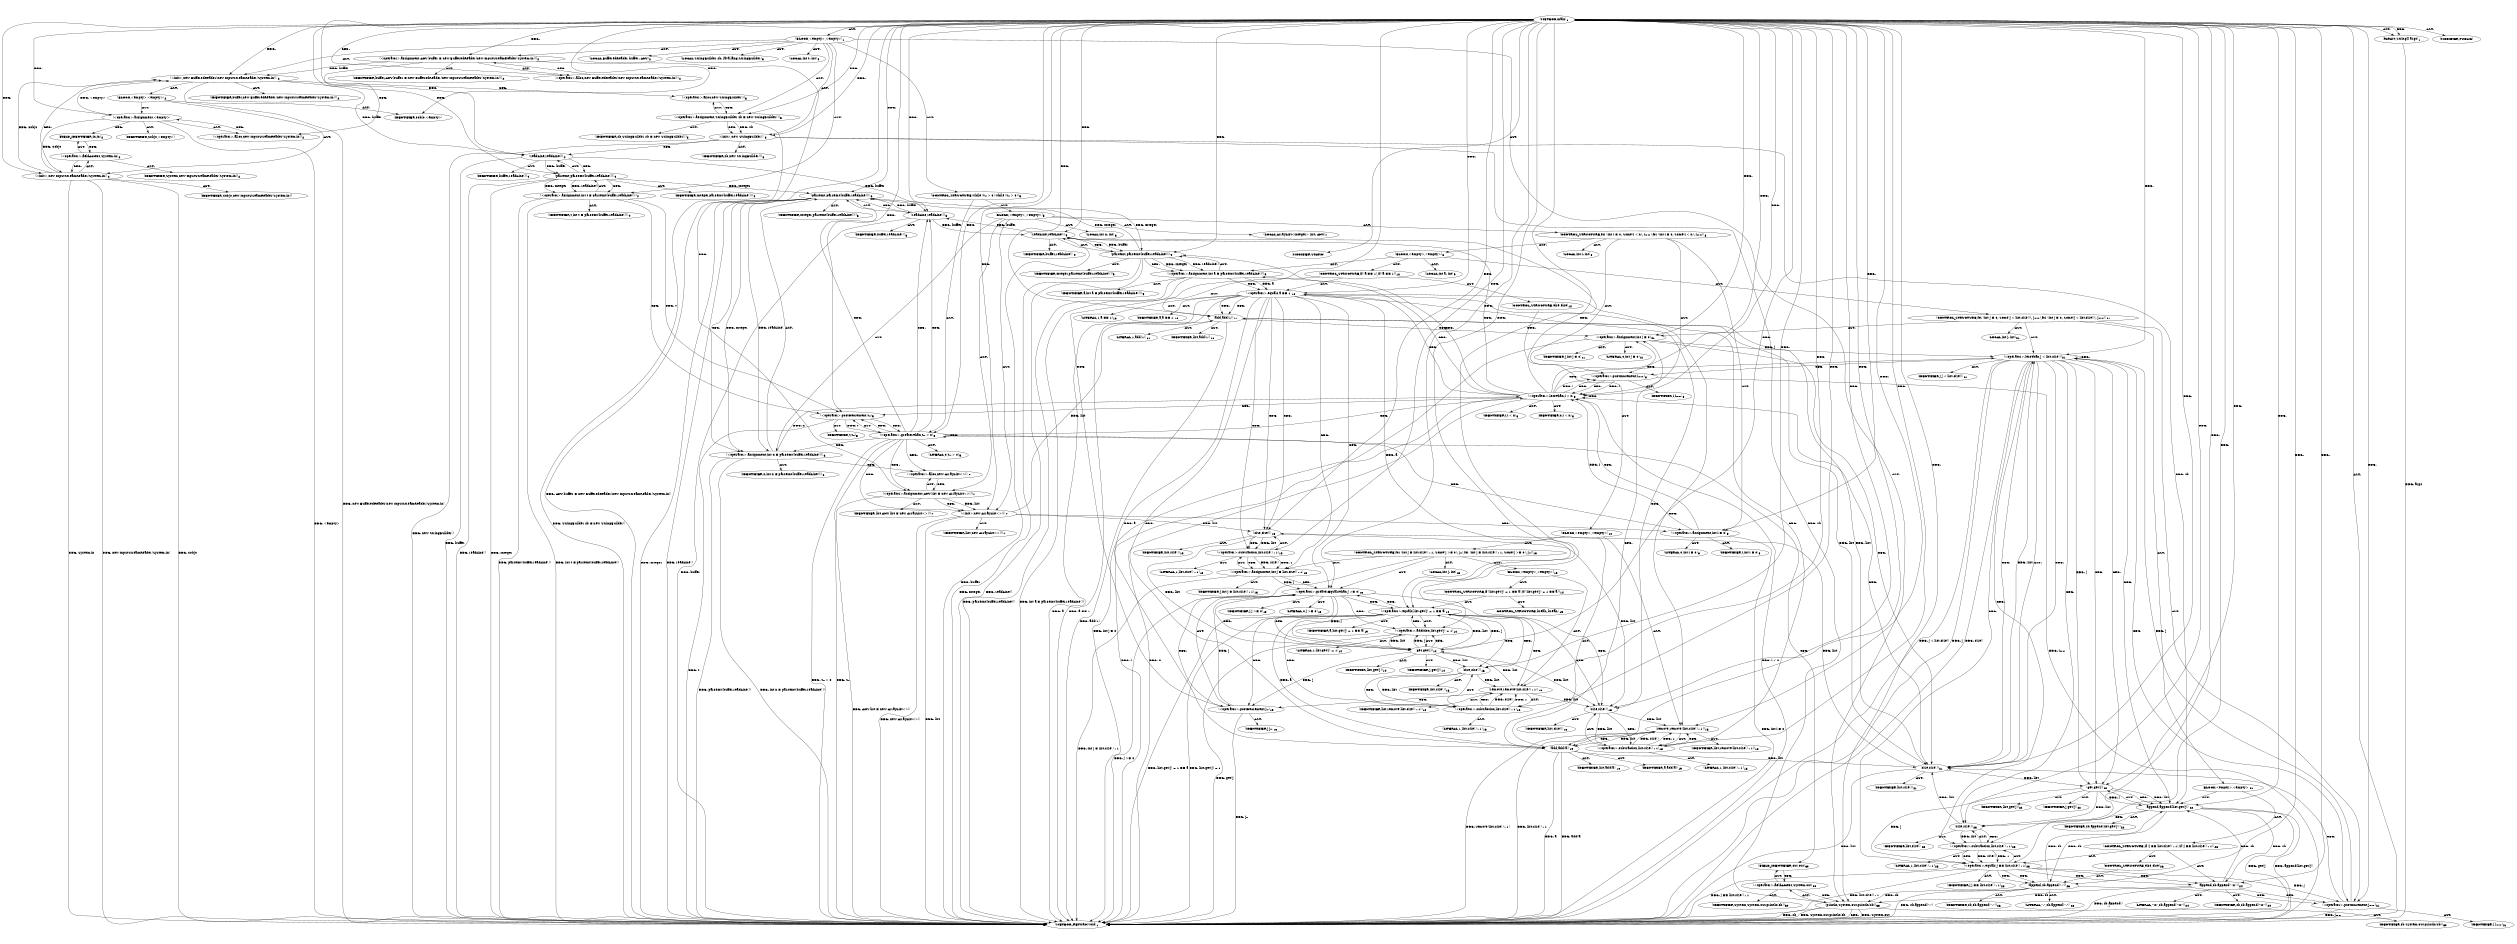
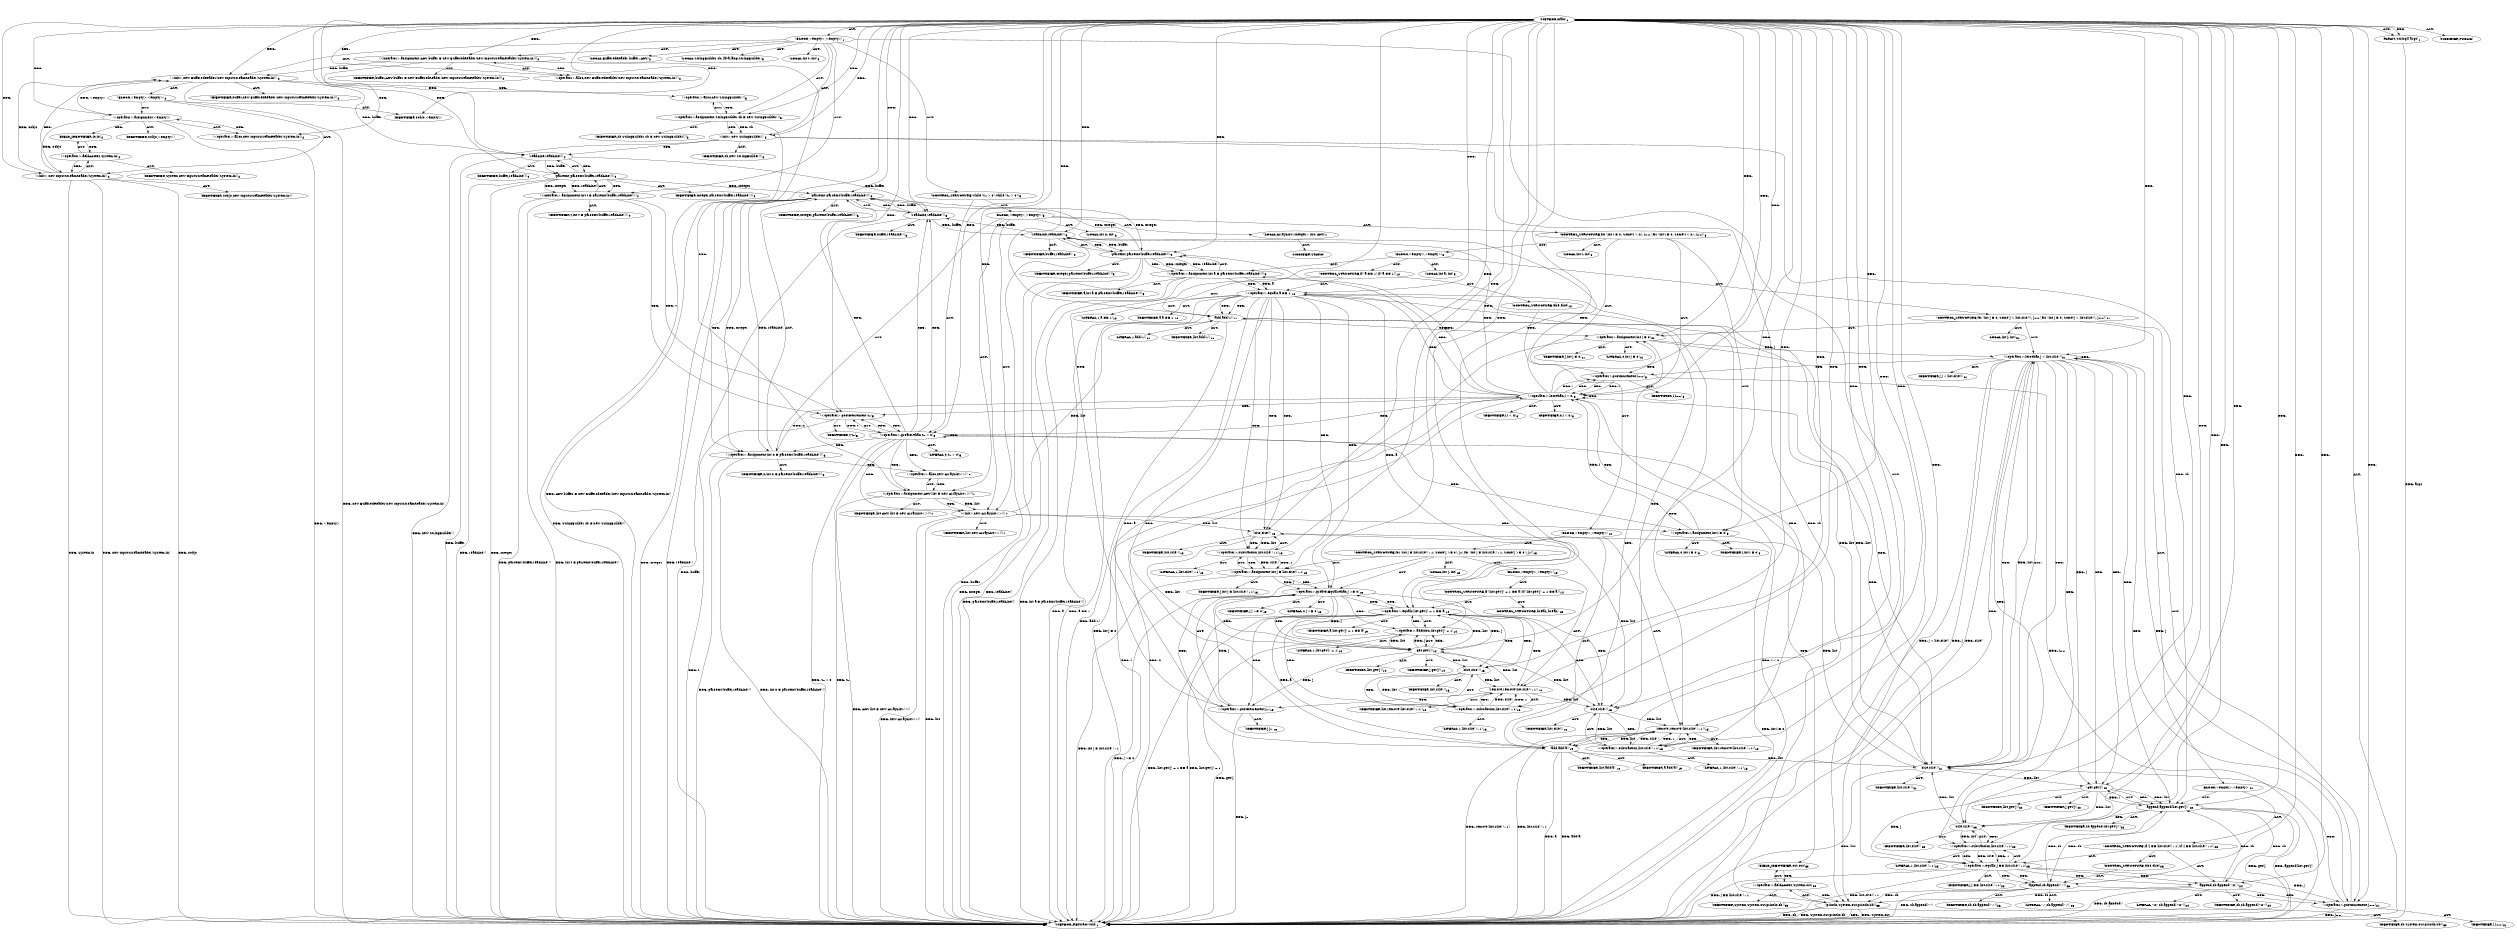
edge "(METHOD,main)" -> "(MODIFIER,STATIC)": now "(LOCAL,ArrayList<Integer> list: ANY)" -> "(MODIFIER,STATIC)"
edge "(<operator>.lessThan,i < n)" -> "(<operator>.lessThan,j < list.size())": removed, label "CDG:"
edge "(<operator>.equals,a == 1)" -> "(<operator>.greaterEqualsThan,j >= 0)": label "CFG: " -> "CDG: "
